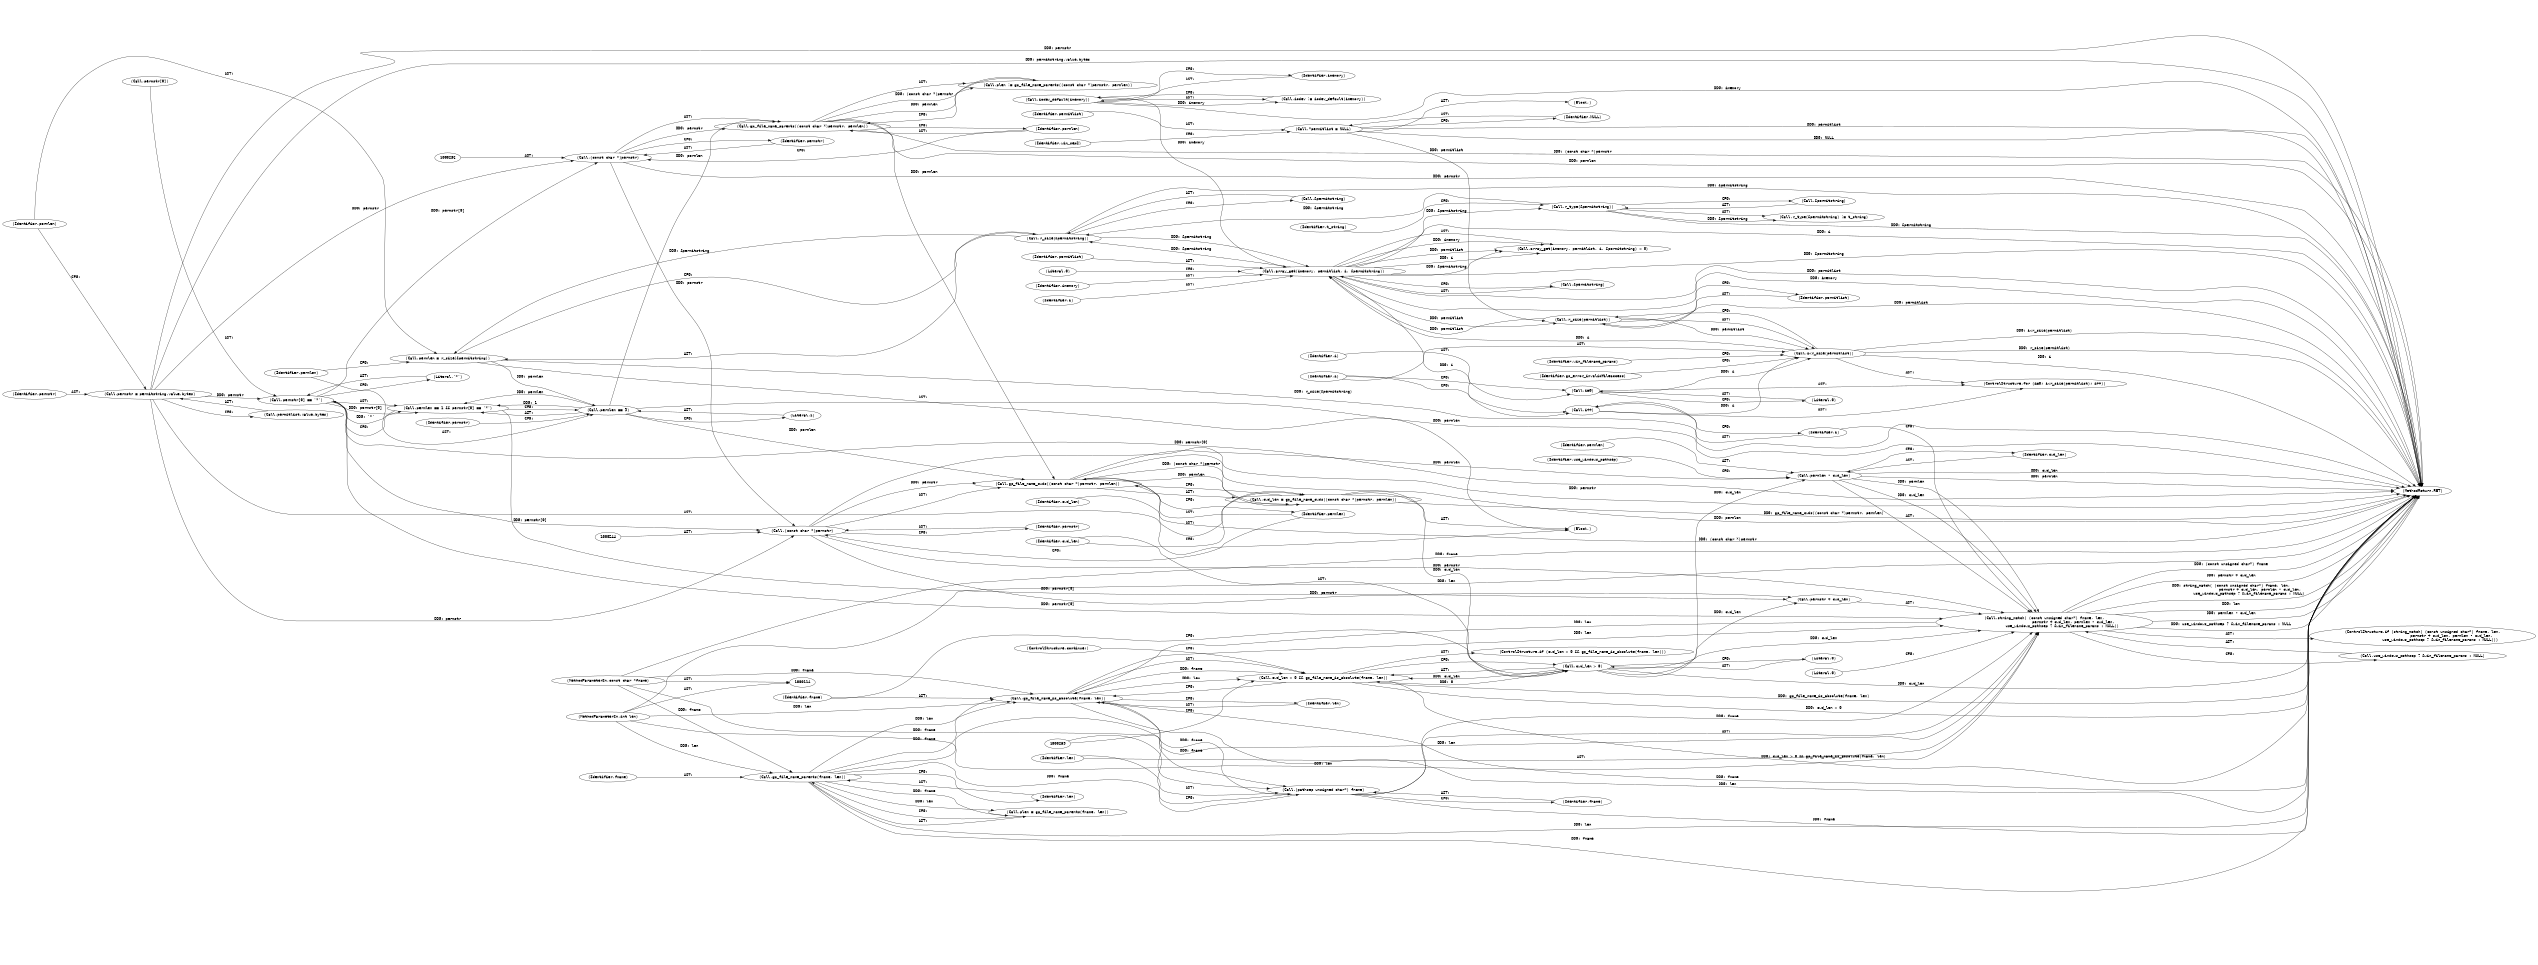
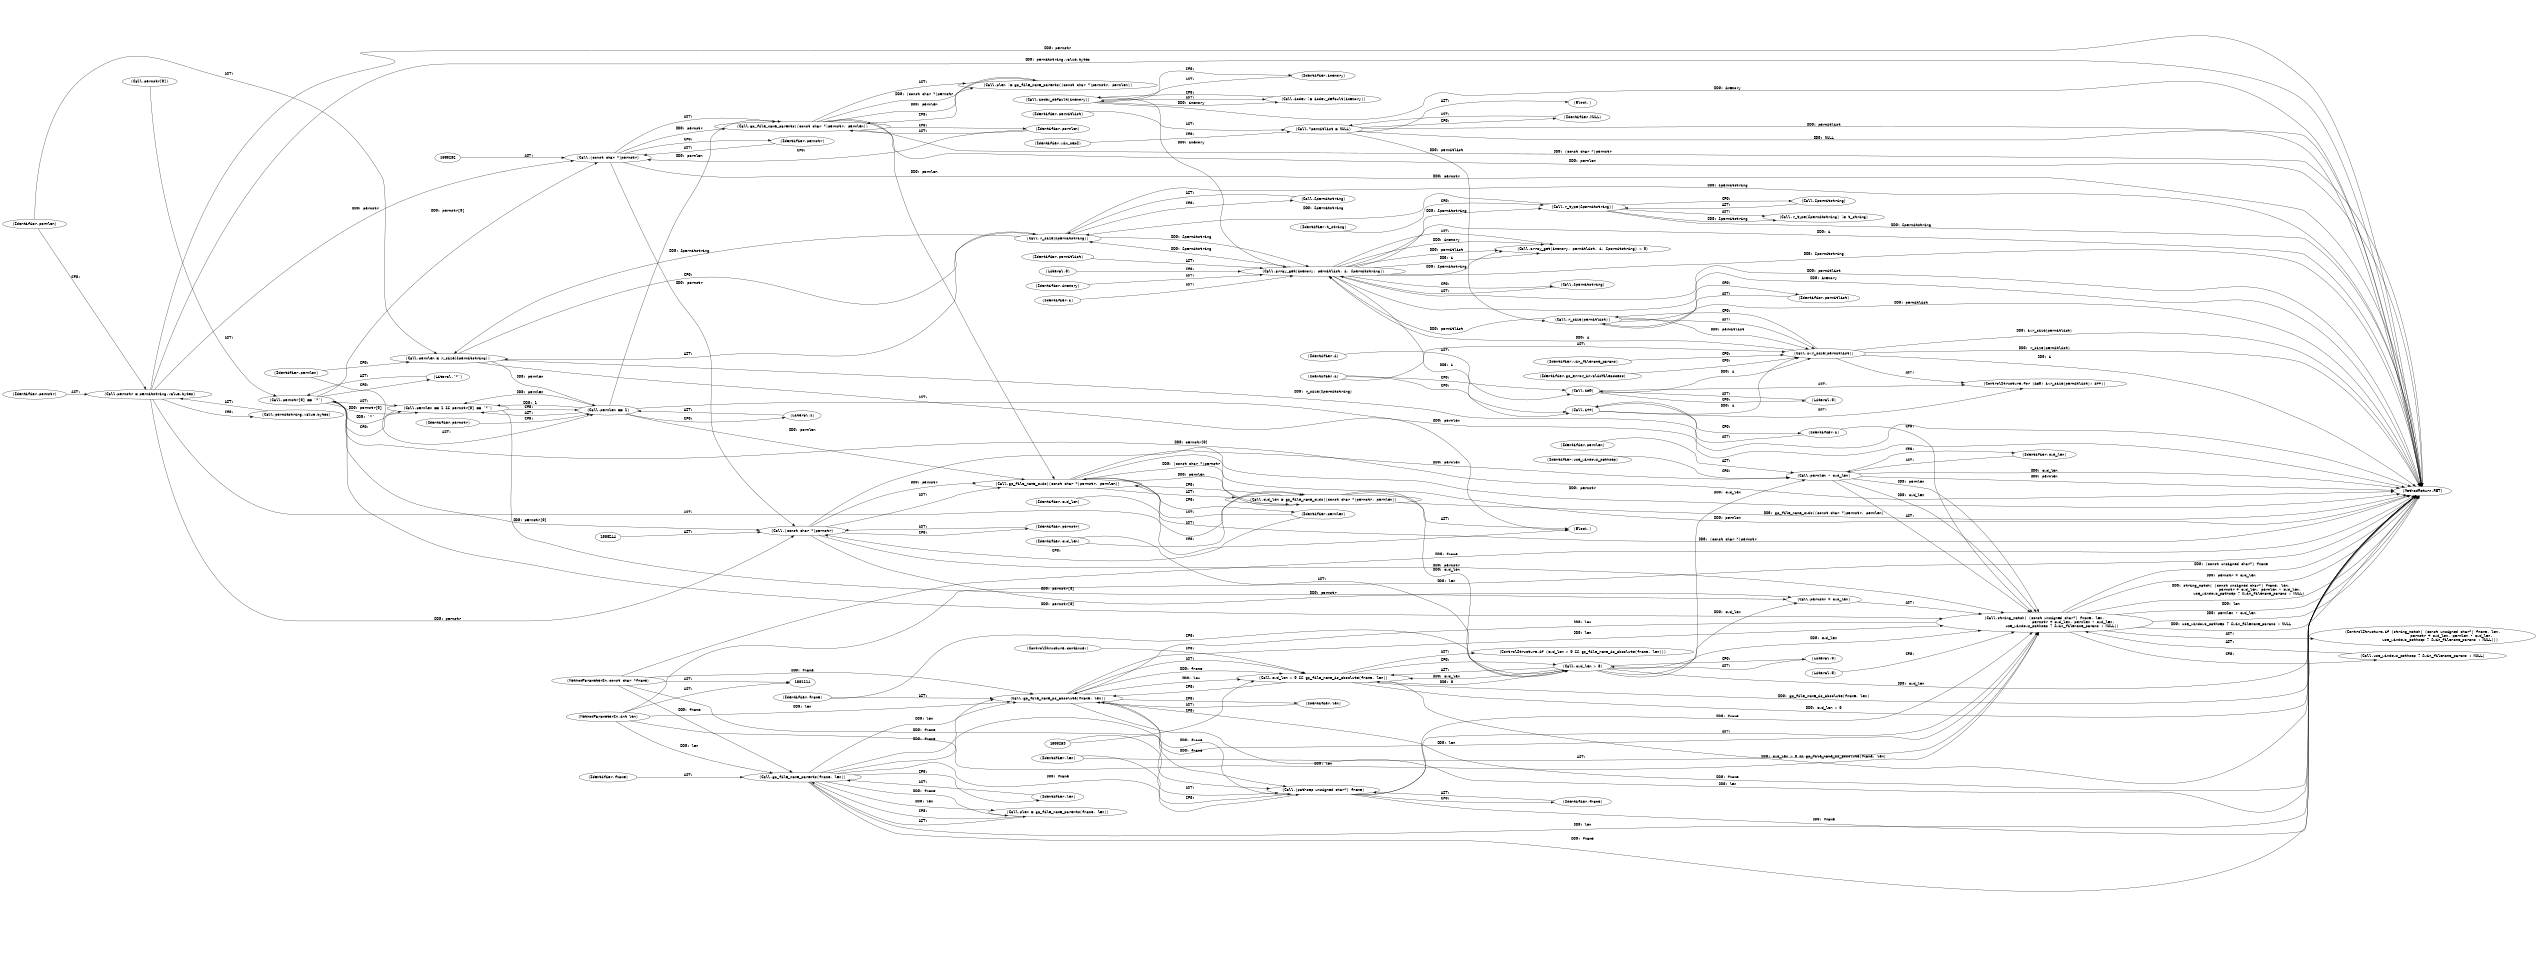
edge "(Call,array_get(imemory, permitlist, i, &permitstring))" -> "(Call,r_size(permitlist))": removed, label "DDG: permitlist"
edge "(Call,permstr = permitstring.value.bytes)" -> "(Call,permstr[0] == '*')": removed, label "DDG: permstr"
node "(Call,permlen == 9)": label "(Call,permlen == 9)" -> "(Call,permlen == 1)"
node "(Call,permitlist.value.bytes)": label "(Call,permitlist.value.bytes)" -> "(Call,permitstring.value.bytes)"
node "1000114": label "1000114" -> "1001114"
